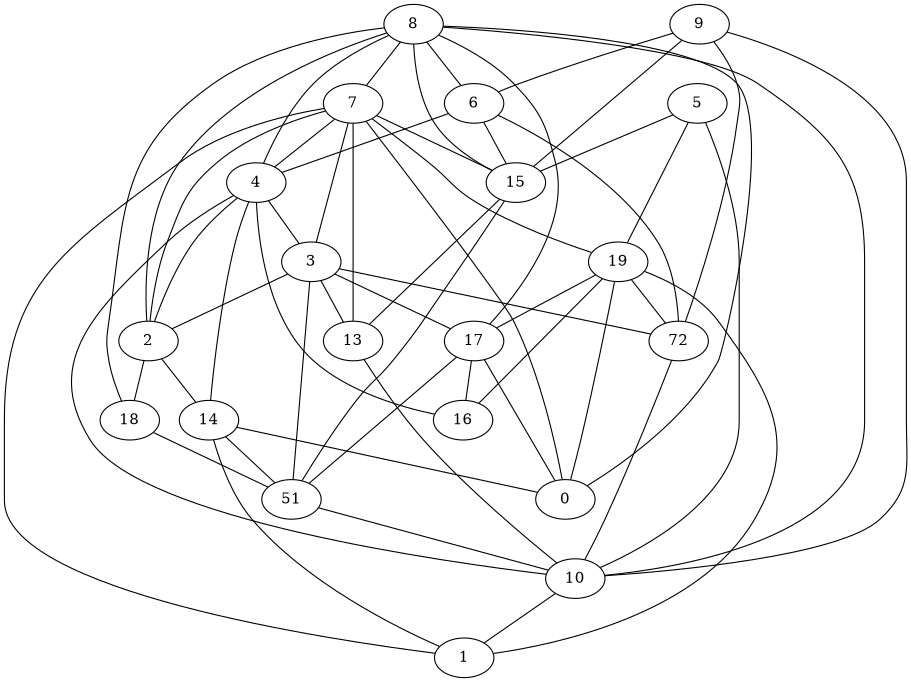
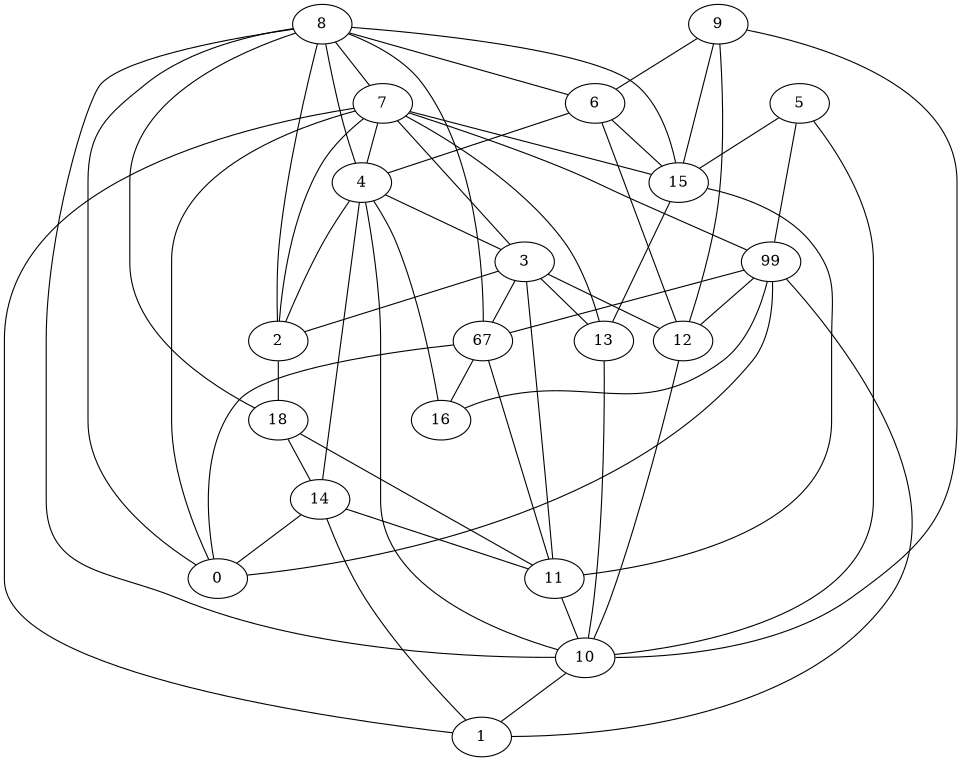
node "19": label "19" -> "99"
node "17": label "17" -> "67"
node "72": label "72" -> "12"
edge "2" -- "14": now "18" -- "14"
node "51": label "51" -> "11"
